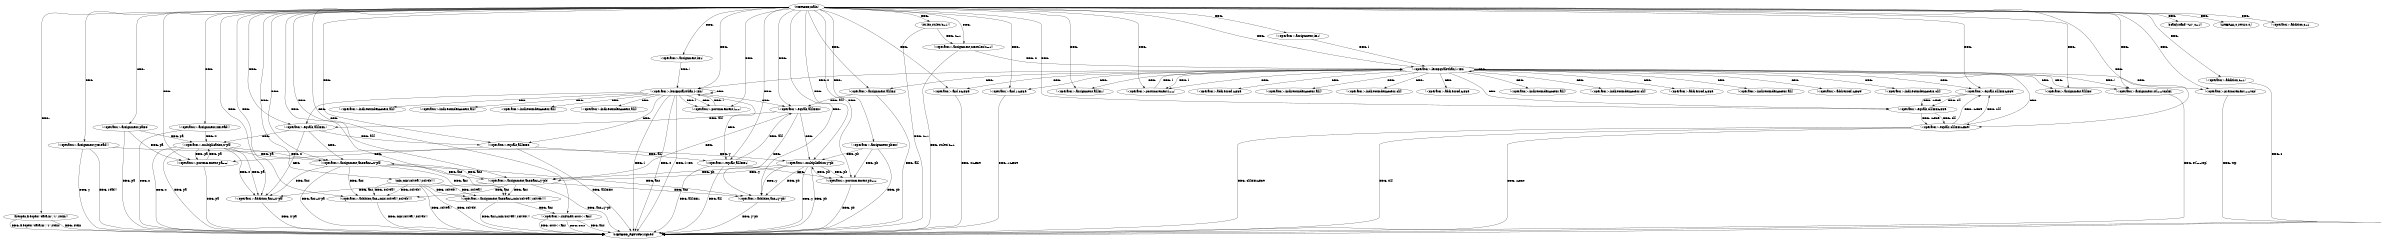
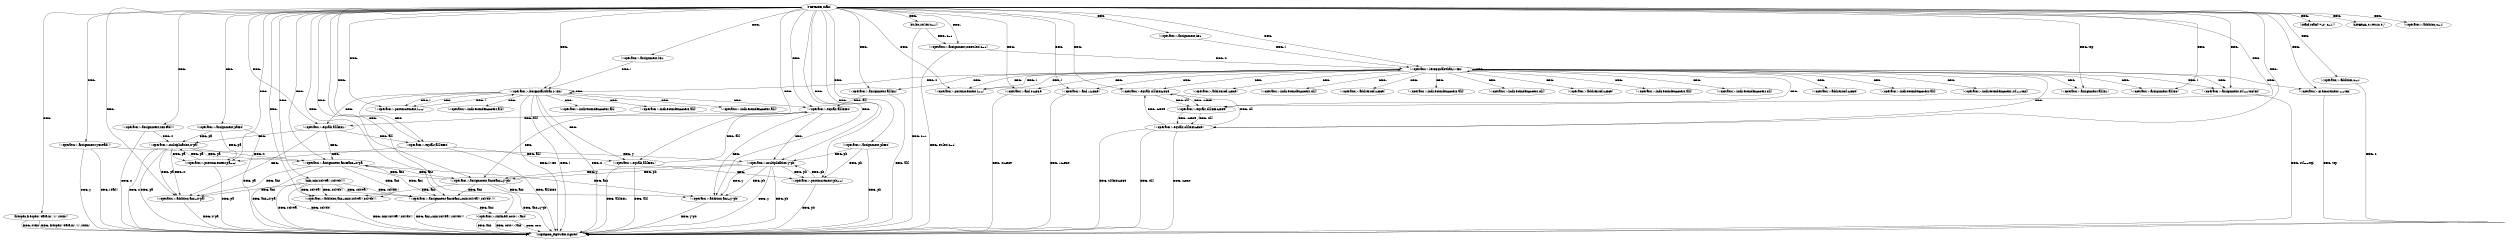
edge "(METHOD,main)" -> "(<operator>.assignment,a[i]=1)": label "DDG: " -> "DDG: top"
node "(<operator>.indirectIndexAccess,st[++top])": added
edge "(<operator>.assignment,ans=ans+y*pb)" -> "(<operator>.addition,ans+x*pa)": now "(min,min(solvea(),solveb()))" -> "(<operator>.addition,ans+x*pa)"
